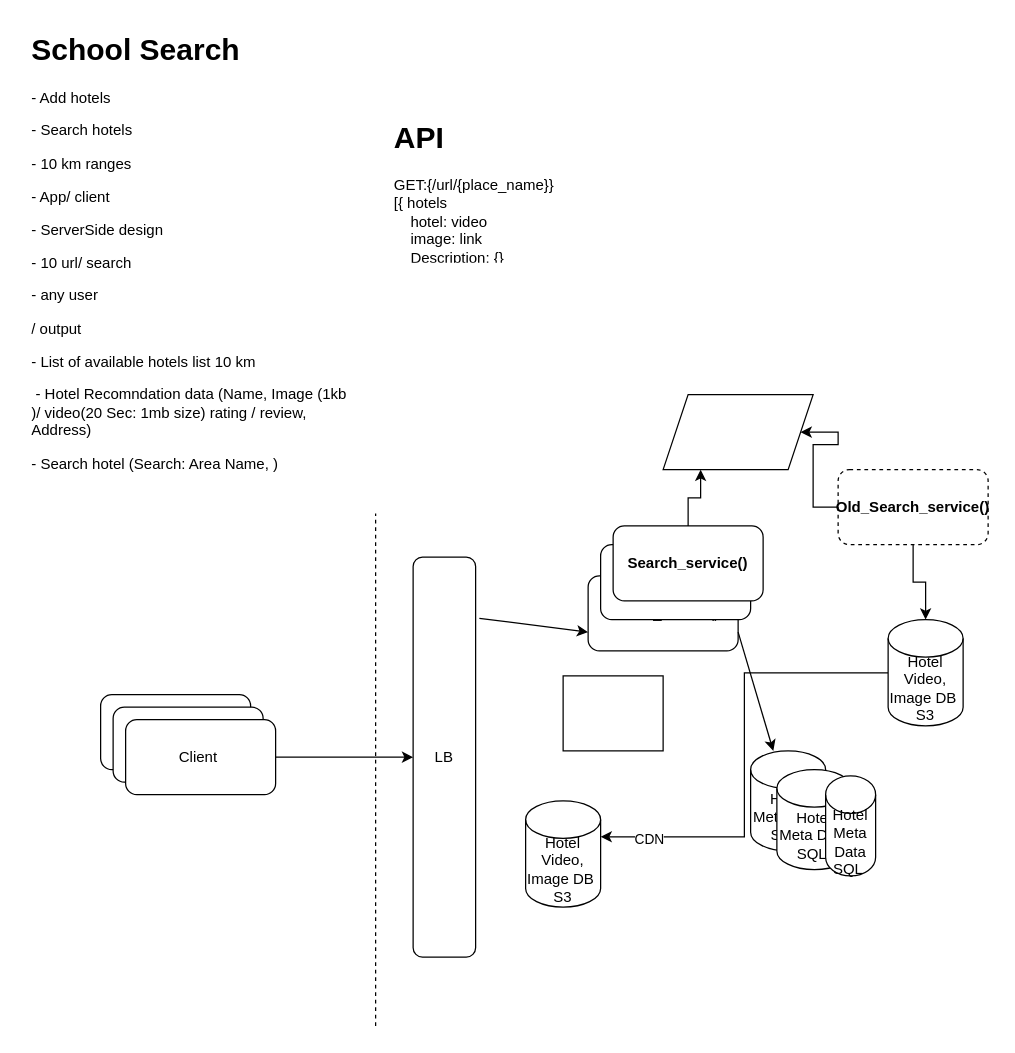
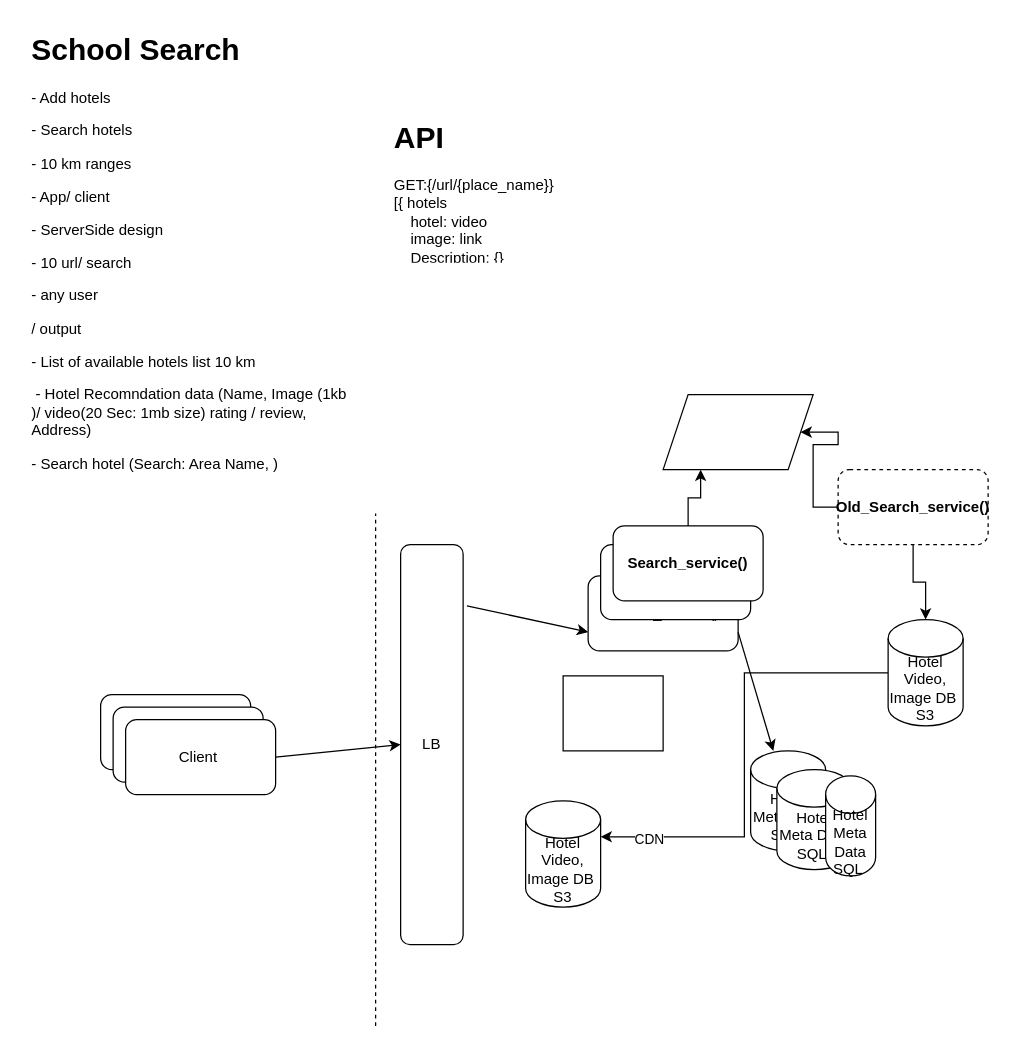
node "LB": moved (444, 757) -> (432, 744)
